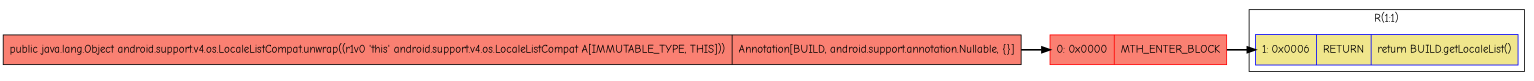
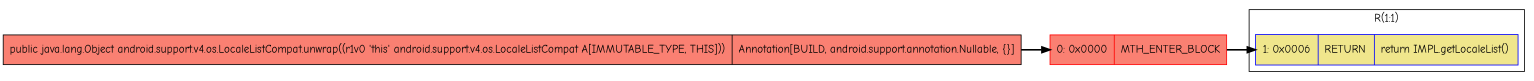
node "1: 0x0006": text "return BUILD.getLocaleList()" -> "return IMPL.getLocaleList()"
